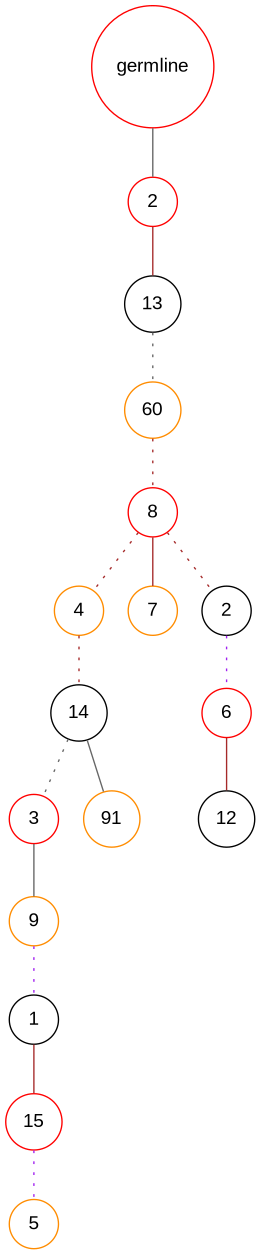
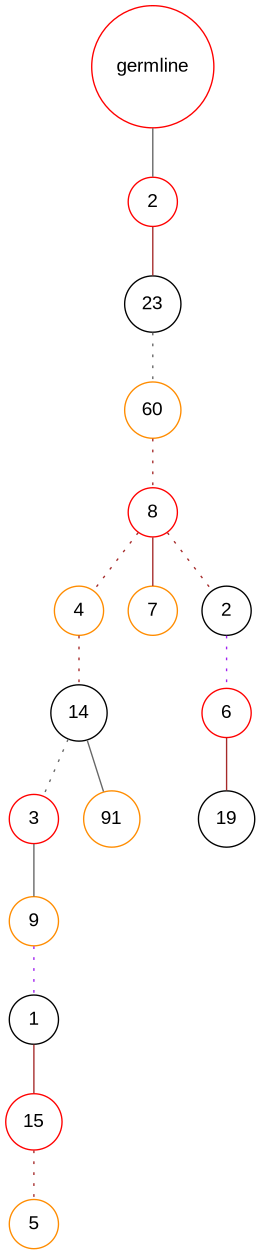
node "13": label "13" -> "23"
node "12": label "12" -> "19"
edge "15" -- "5": color purple -> brown
